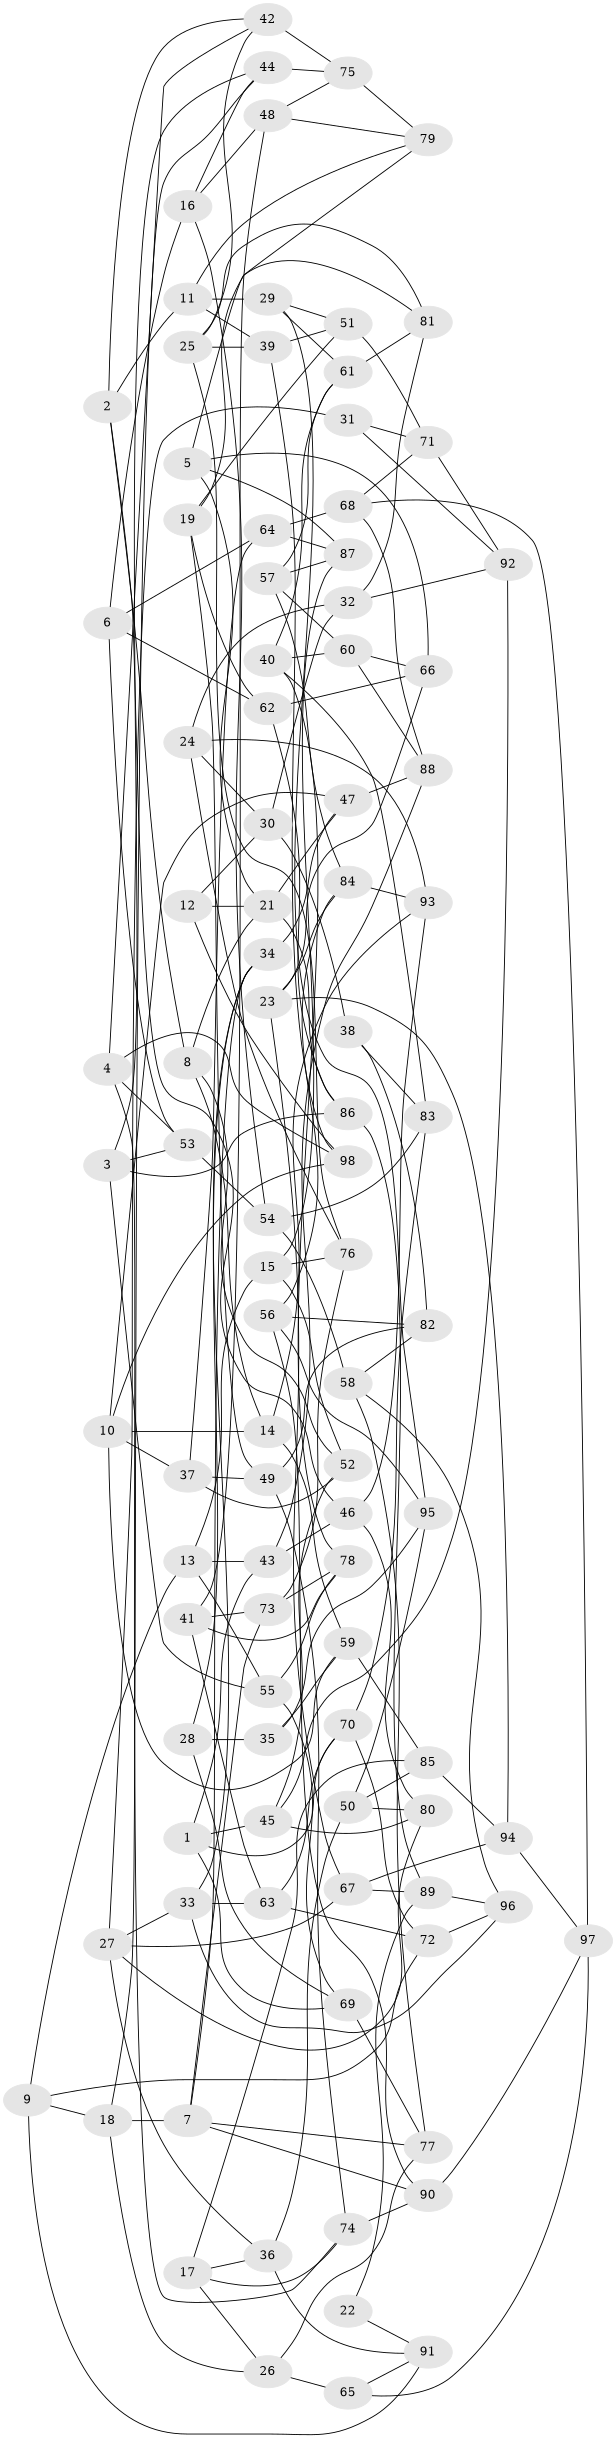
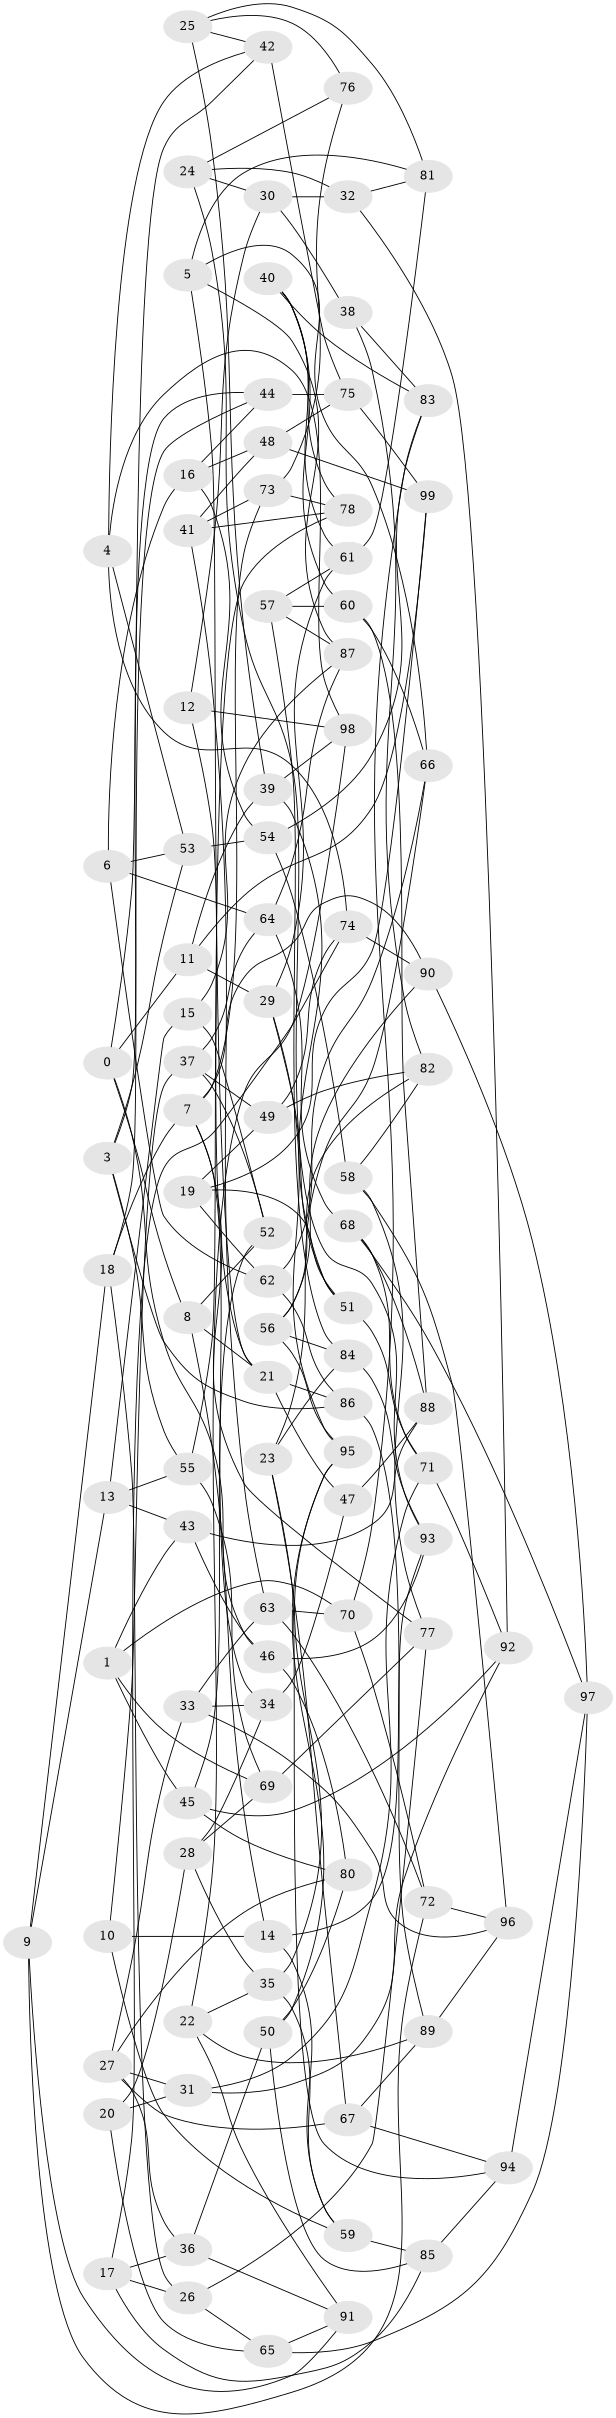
node "79": label "79" -> "99"
node "2": label "2" -> "0"
edge "47" -- "10": removed
edge "98" -- "10": now "98" -- "22"
edge "76" -- "15": removed
edge "35" -- "22": added
node "20": added
